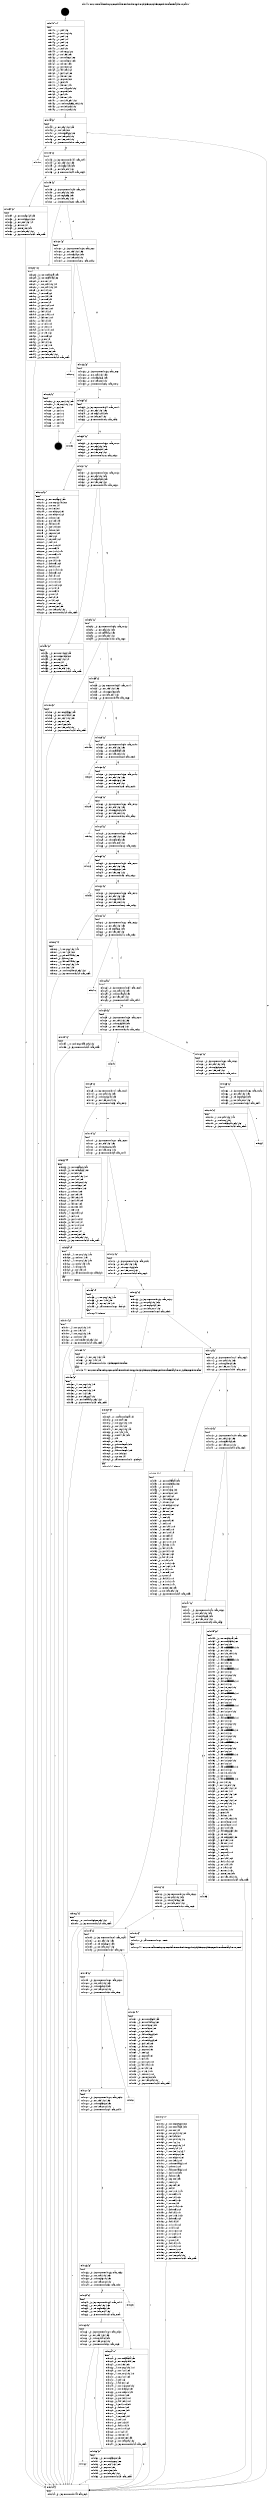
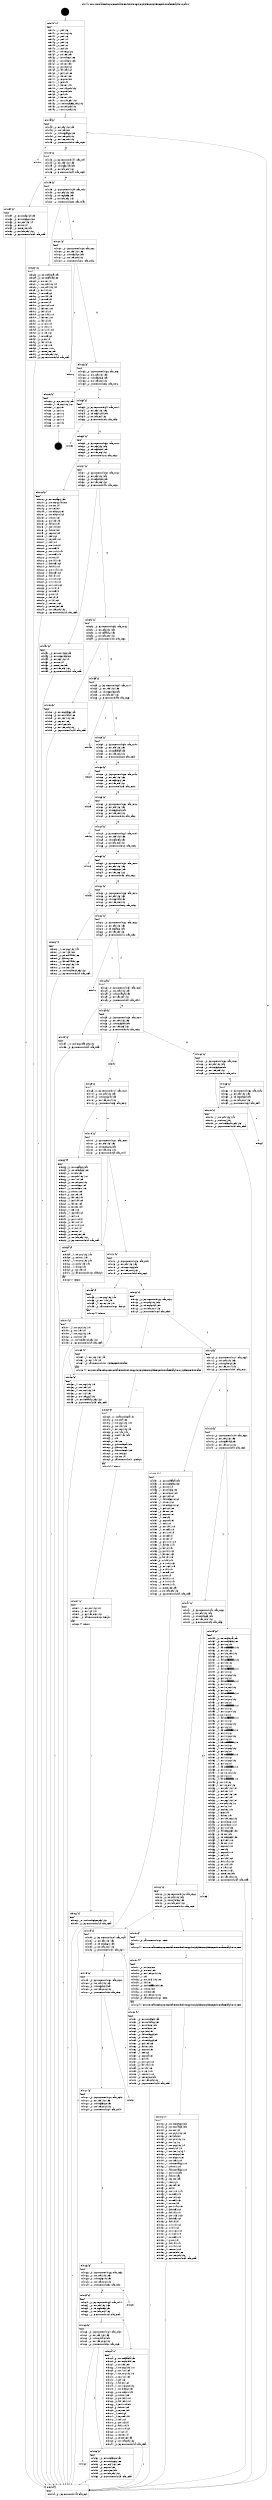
edge "0x4016c7 [28]" -> "0x4021b0 [28]": added, label "1"
node "0x401e74 [18]": added
node "0x401d17 [44]": added
